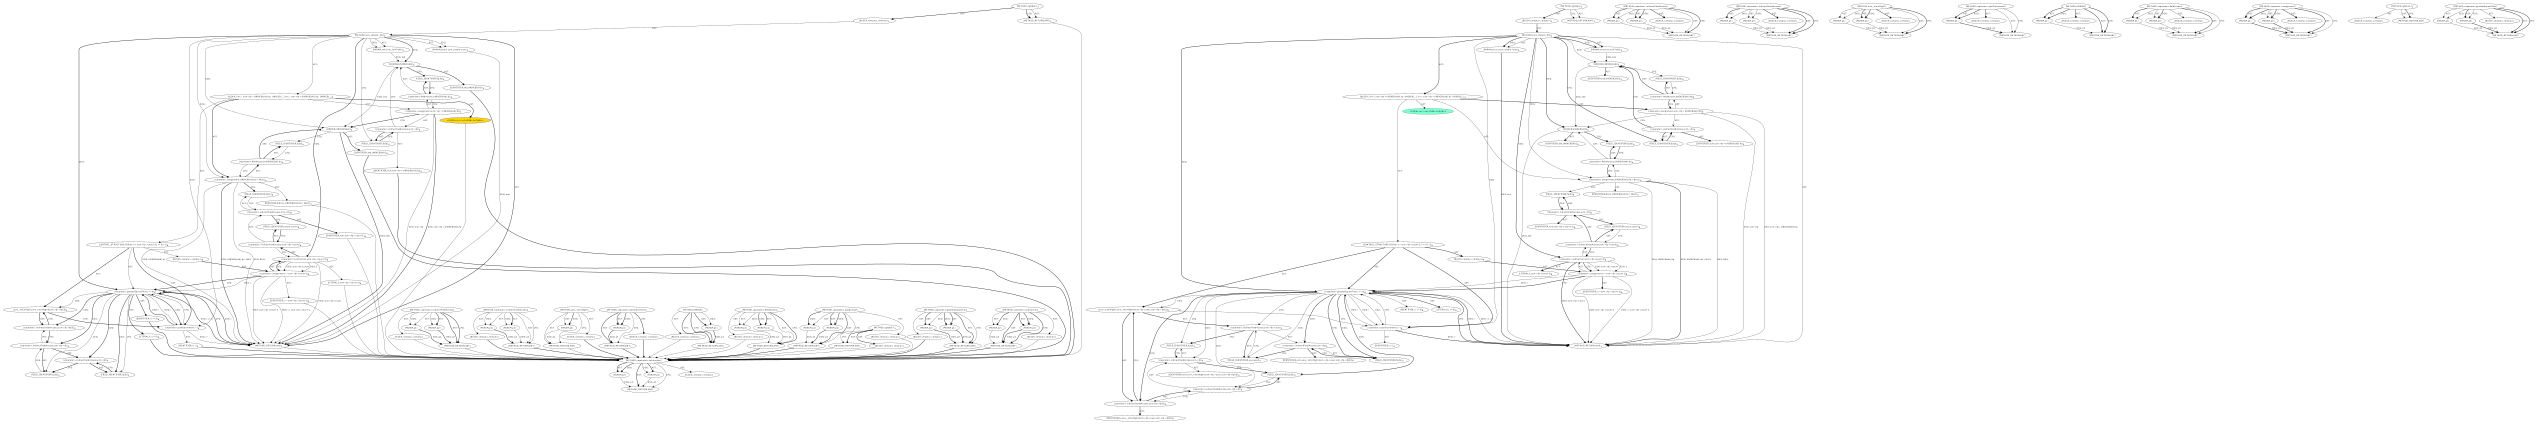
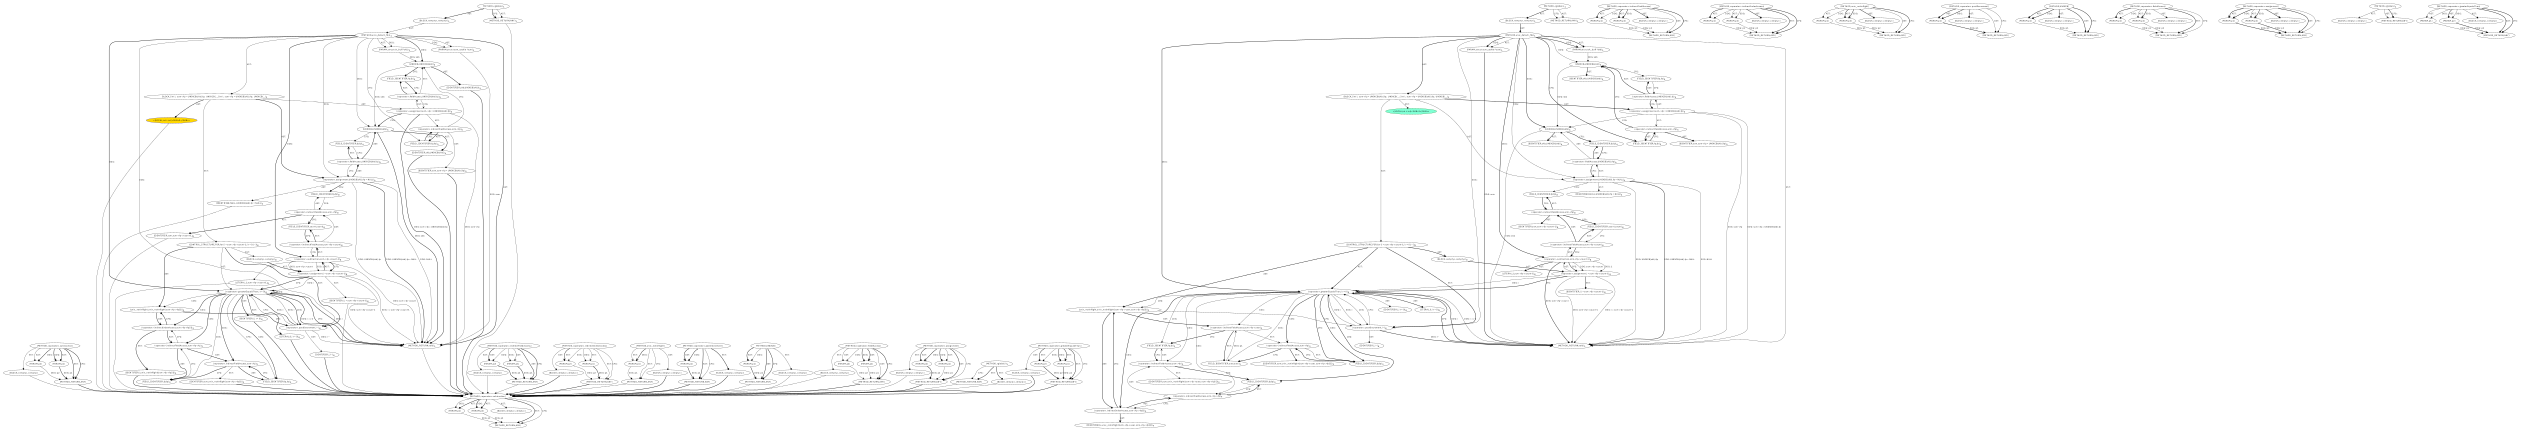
edge "(FIELD_IDENTIFIER,user,user)" -> "(<operator>.indirectFieldAccess,scm->fp->user)": label "CFG: " -> "DDG: p1"
node "(IDENTIFIER,i,unix_notinflight(scm->fp->fp[i]))": added
node "(IDENTIFIER,scm,unix_notinflight(scm->fp->fp[i]))": added
